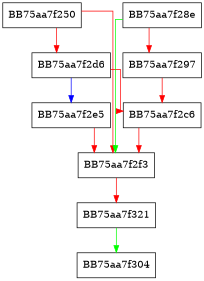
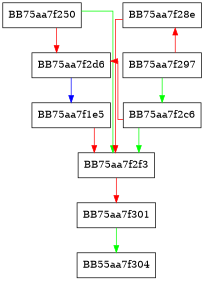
edge "BB75aa7f28e" -> "BB75aa7f297": reversed
edge "BB75aa7f250" -> "BB75aa7f2f3": color red -> green
edge "BB75aa7f28e" -> "BB75aa7f2f3": color green -> red
edge "BB75aa7f2d6" -> "BB75aa7f2c6": reversed
edge "BB75aa7f297" -> "BB75aa7f2c6": color red -> green
node "BB75aa7f2e5": label "BB75aa7f2e5" -> "BB75aa7f1e5"
edge "BB75aa7f2c6" -> "BB75aa7f2f3": color red -> green
node "BB75aa7f321": label "BB75aa7f321" -> "BB75aa7f301"
node "BB75aa7f304": label "BB75aa7f304" -> "BB55aa7f304"
